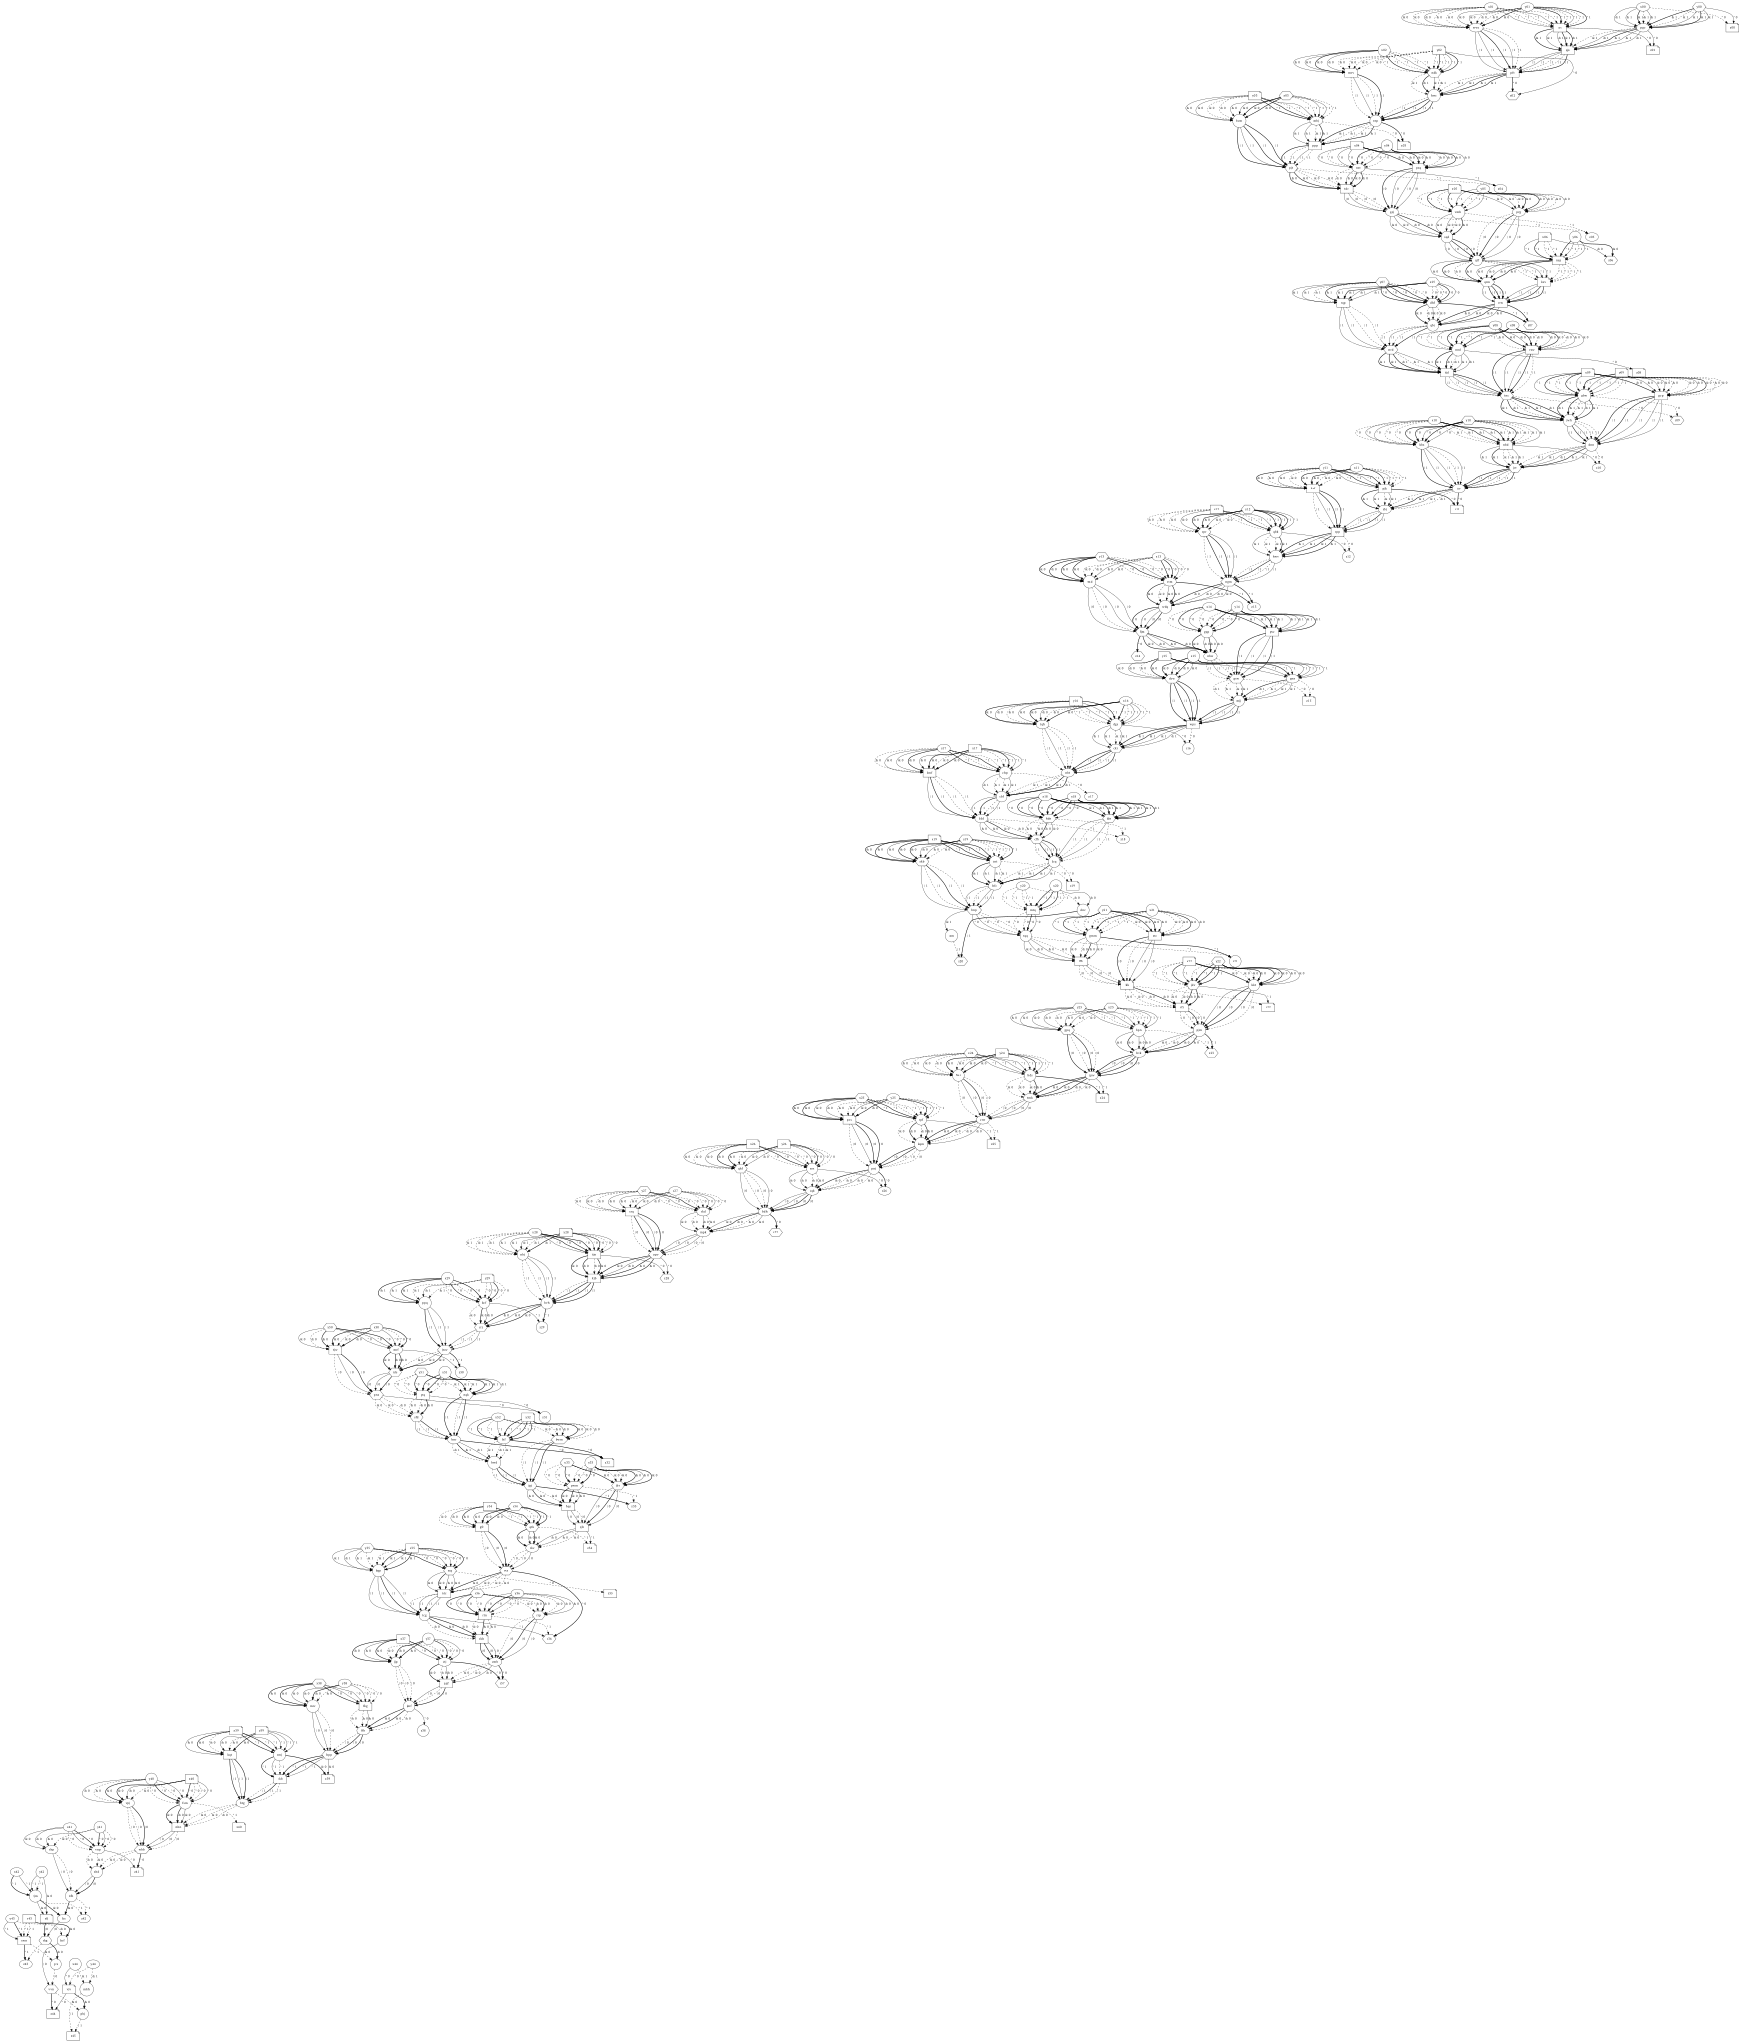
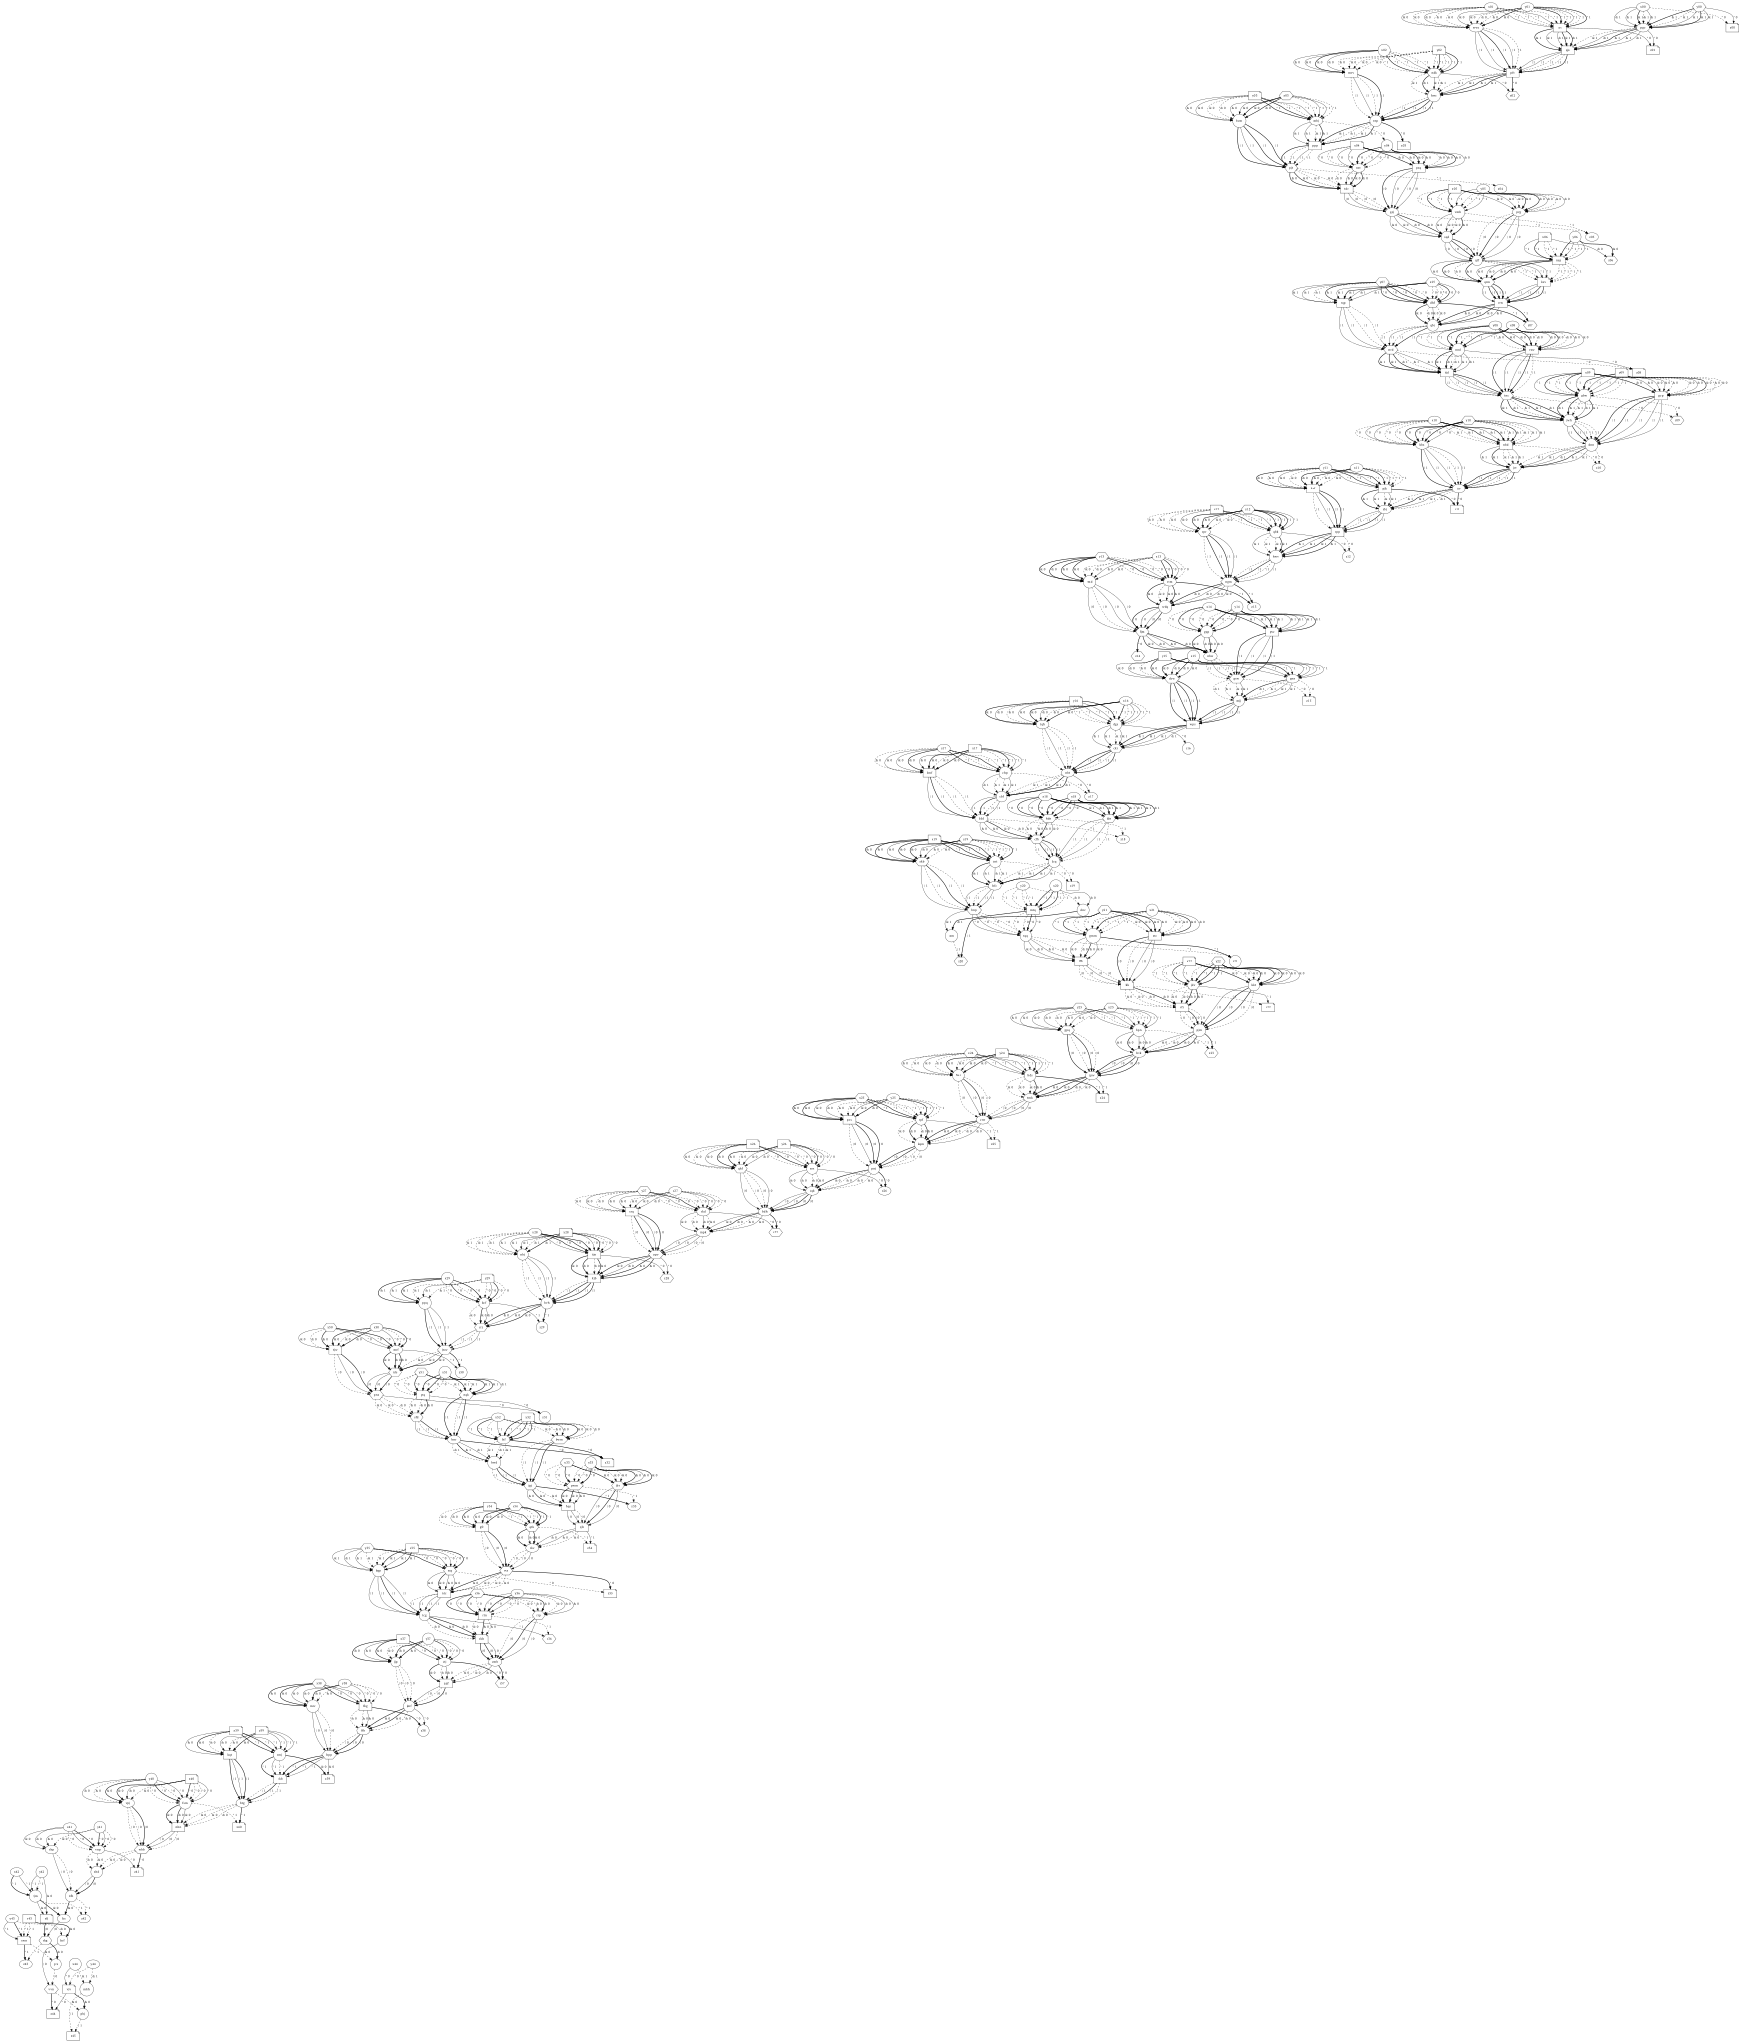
edge "y02" -> "z02": now "ndk" -> "z02"
edge "mbj" -> "z03": now "mbj" -> "y04"
edge "nsv" -> "z04": removed, label "^ 1"
edge "wrd" -> "z08": added, label "^ 0"
edge "nbd" -> "z10": style solid -> dashed
edge "wps" -> "z16": removed, label "^ 0"
edge "nbt" -> "z17": added, label "^ 0"
edge "mtq" -> "tsm": added, label "& 1"
edge "bkd" -> "z27": added, label "^ 0"
edge "vts" -> "z36": now "vts" -> "z35"
edge "fkg" -> "z38": added, label "^ 0"
edge "btg" -> "z40": added, label "^ 1"
